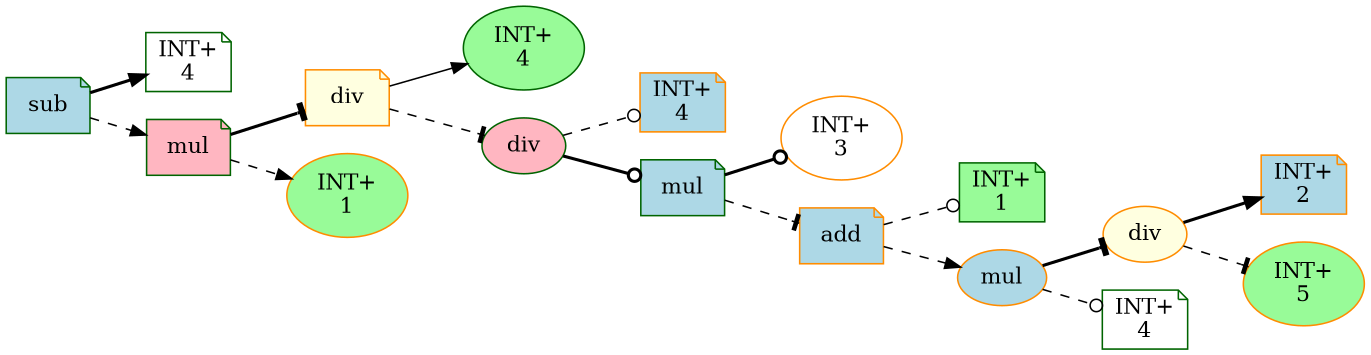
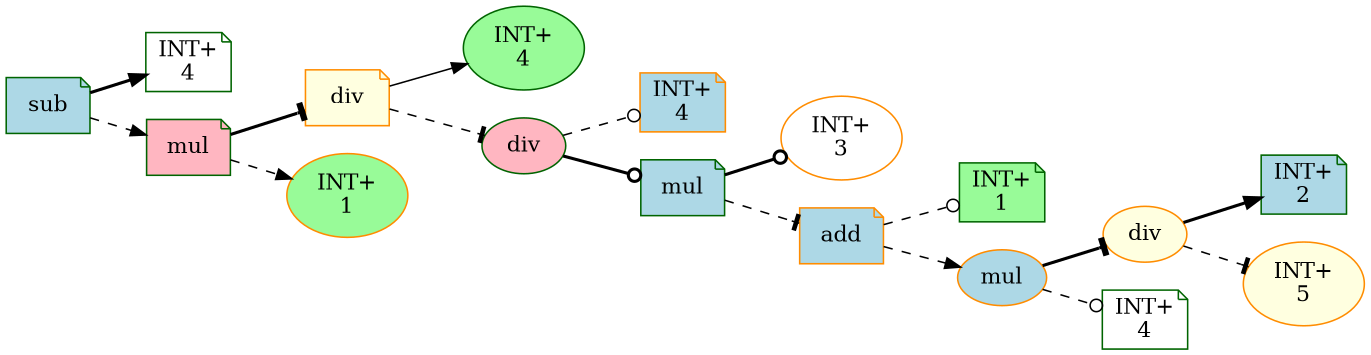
node "INT+ 2": color darkorange -> darkgreen
node "INT+ 5": fillcolor palegreen -> lightyellow
